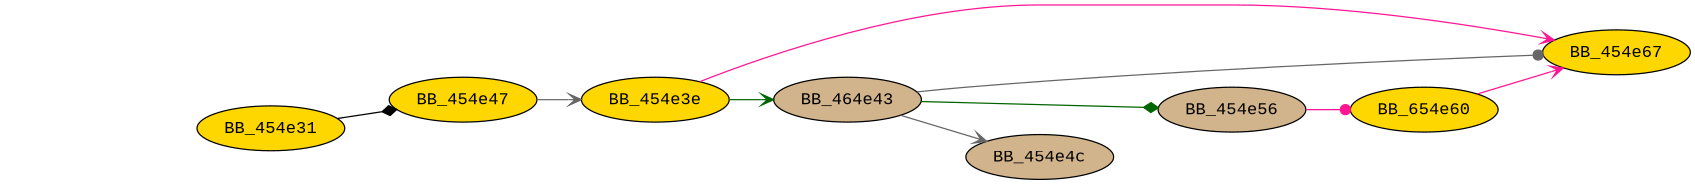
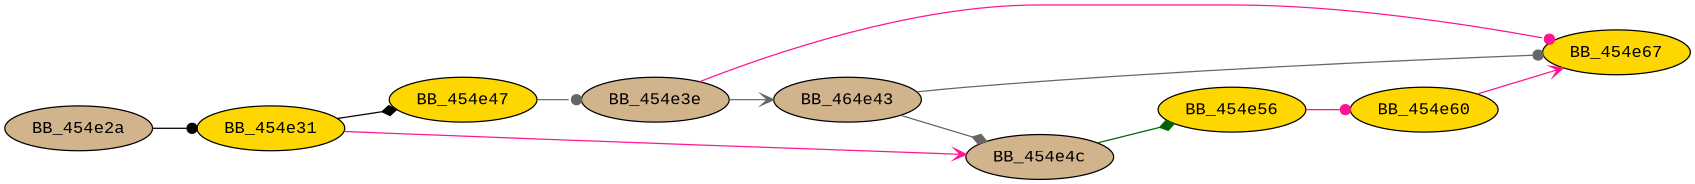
edge "BB_454e3e" -> "BB_454e67": arrowhead vee -> dot
edge "BB_454e47" -> "BB_454e3e": arrowhead vee -> dot
node "BB_454e3e": fillcolor gold -> tan
edge "BB_454e3e" -> "BB_464e43": color darkgreen -> gray40
edge "BB_464e43" -> "BB_454e56": now "BB_454e4c" -> "BB_454e56"
node "BB_454e56": fillcolor tan -> gold
node "BB_654e60": label "BB_654e60" -> "BB_454e60"
edge "BB_464e43" -> "BB_454e4c": arrowhead vee -> diamond
node "BB_454e2a": added
edge "BB_454e31" -> "BB_454e4c": added
